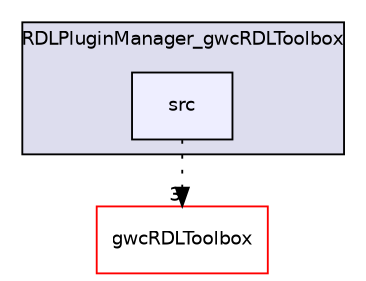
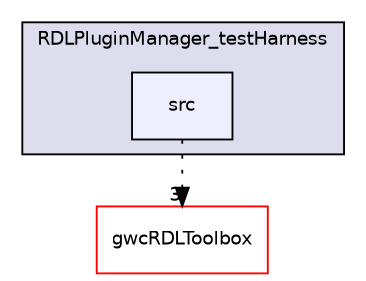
cluster "RDLPluginManager_gwcRDLToolbox": label "RDLPluginManager_gwcRDLToolbox" -> "RDLPluginManager_testHarness"
